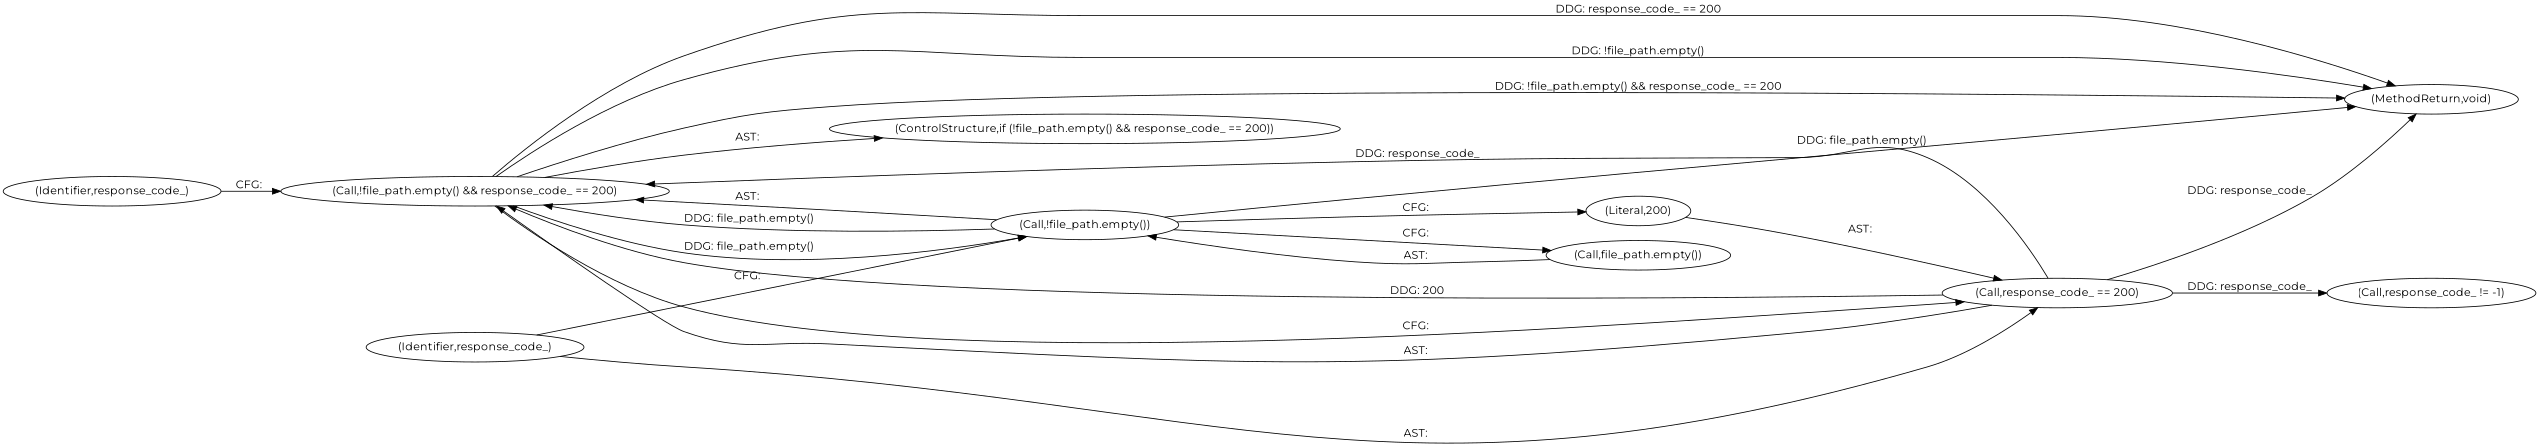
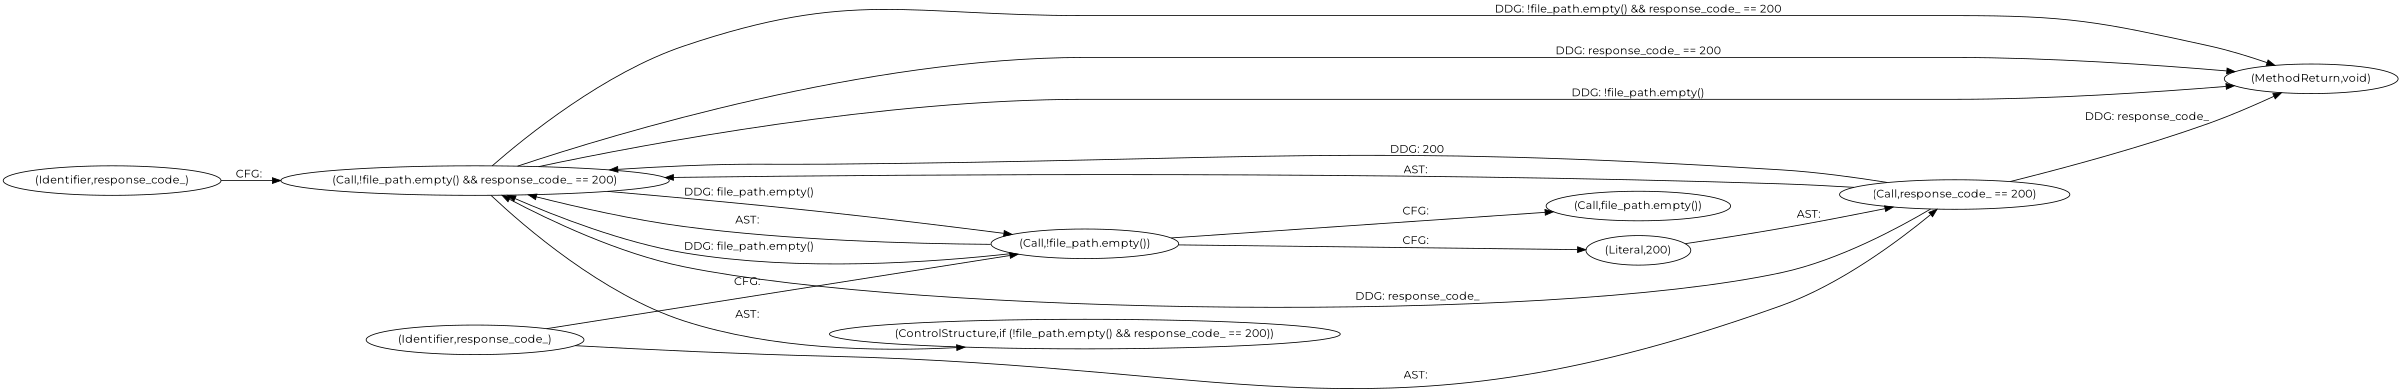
edge "(Call,!file_path.empty())" -> "(MethodReturn,void)": removed, label "DDG: file_path.empty()"
edge "(Call,file_path.empty())" -> "(Call,!file_path.empty())": removed, label "AST:"
node "(Call,response_code_ != -1)": removed
edge "(Call,!file_path.empty() && response_code_ == 200)" -> "(Call,response_code_ == 200)": removed, label "CFG:"
